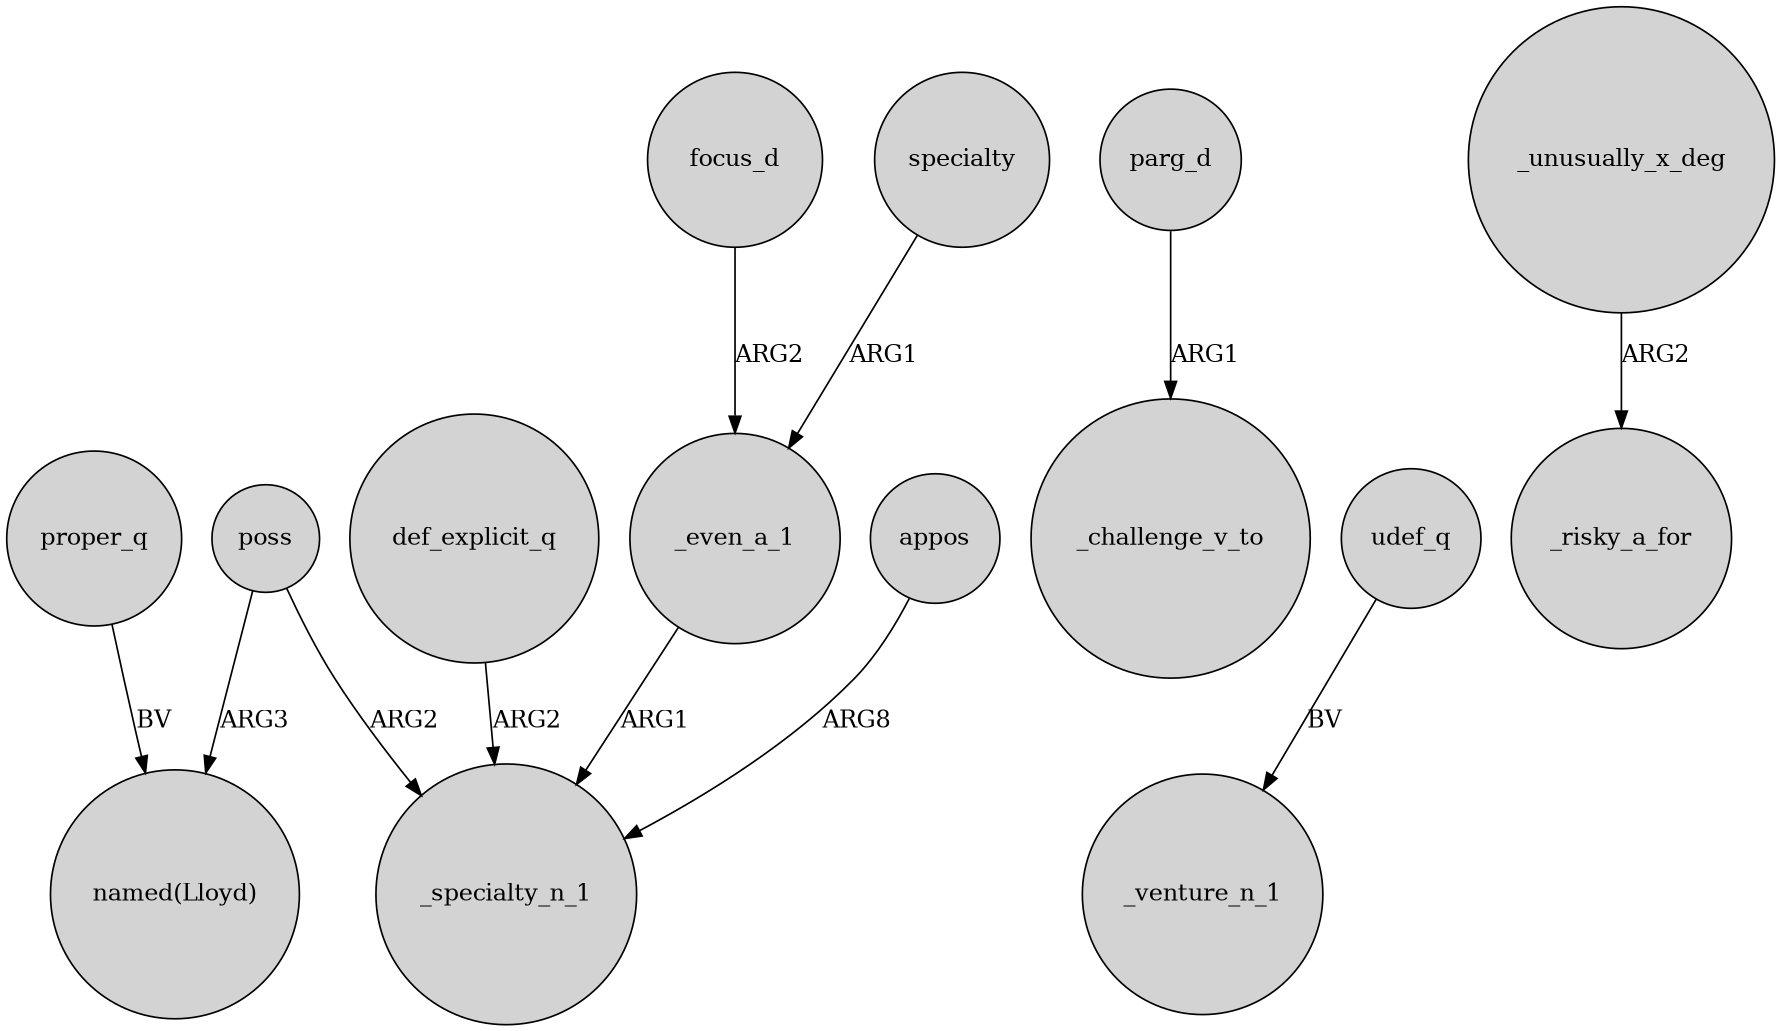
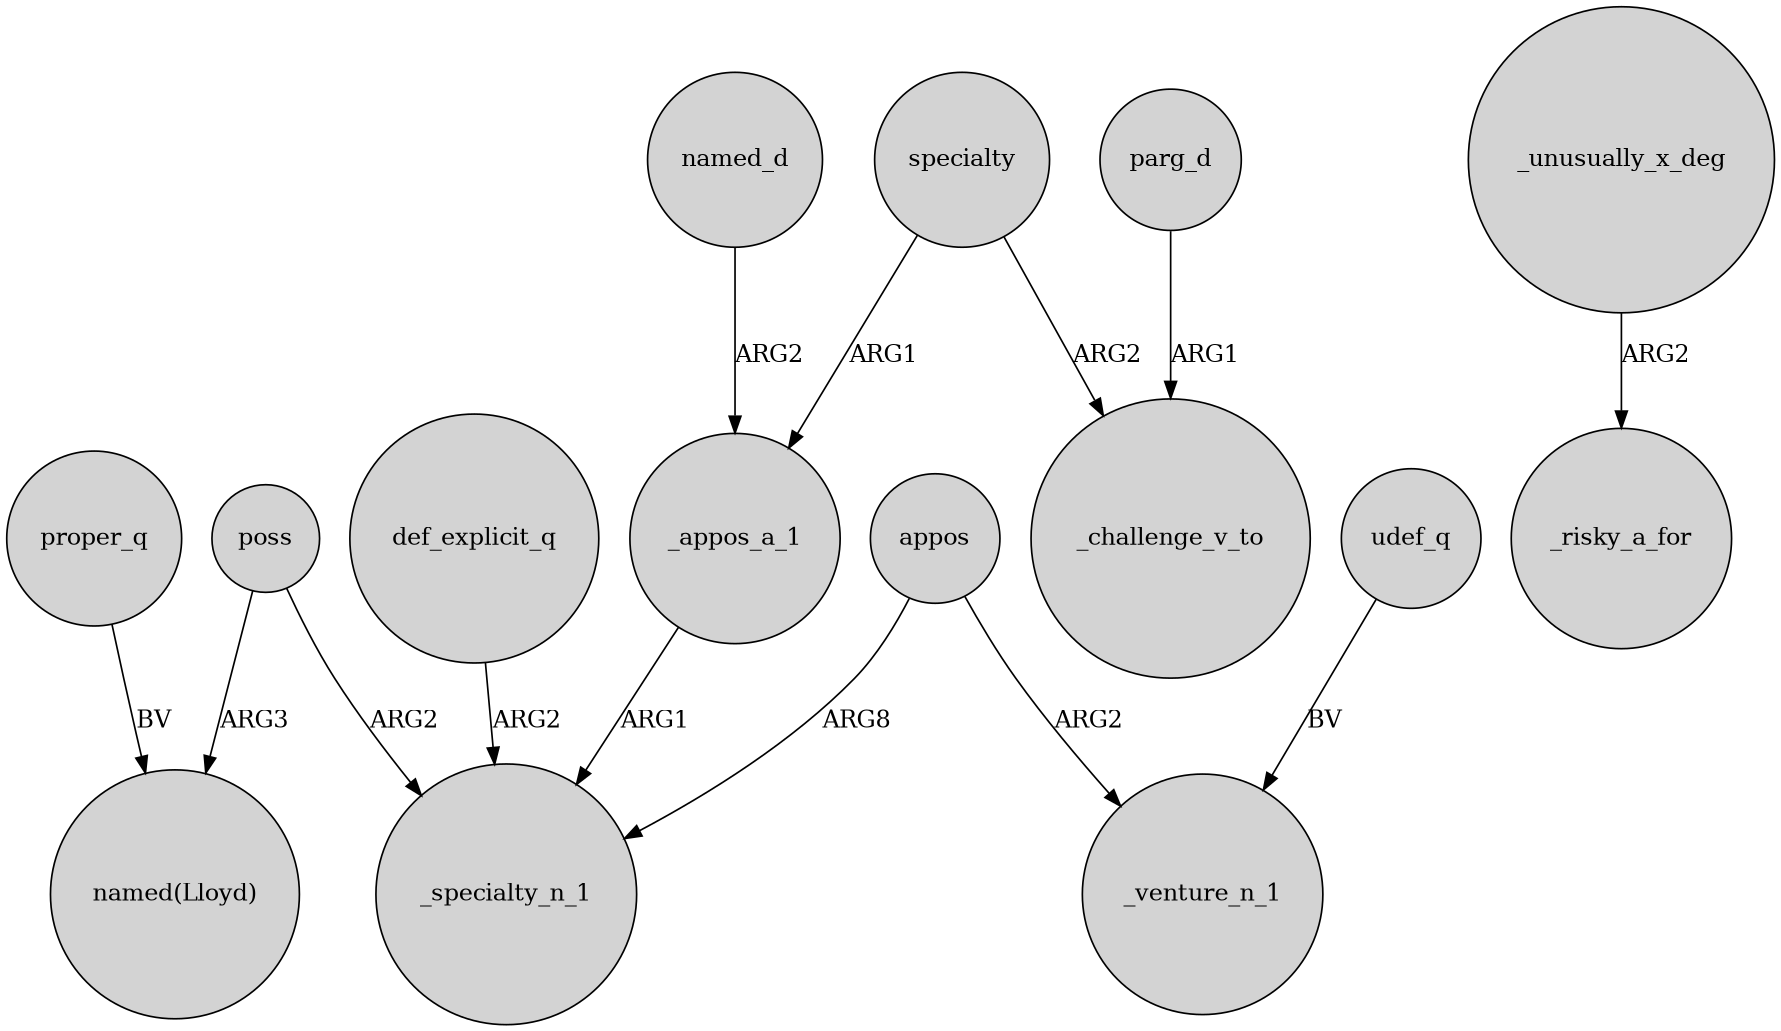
node "focus_d": label "focus_d" -> "named_d"
edge "specialty" -> "_challenge_v_to": added, label "ARG2"
node "_even_a_1": label "_even_a_1" -> "_appos_a_1"
edge "appos" -> "_venture_n_1": added, label "ARG2"
